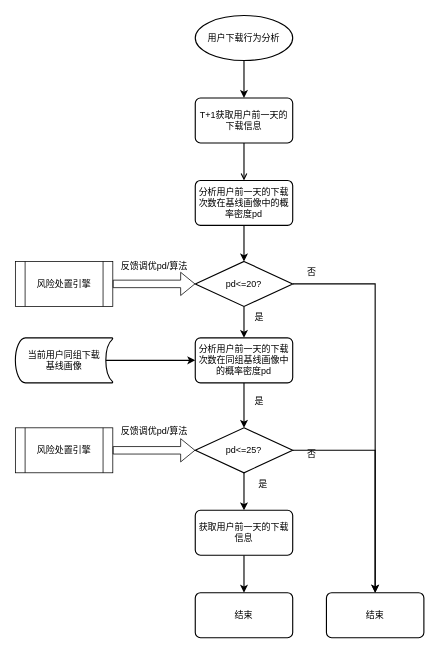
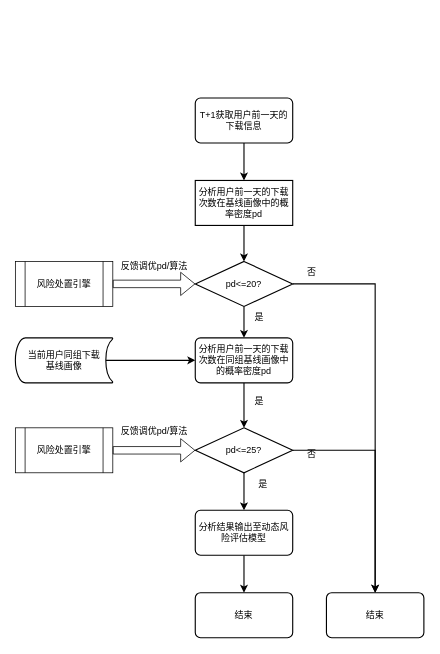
node "用户下载行为分析": removed
edge "用户下载行为分析" -> "T+1获取用户前一天的下载信息": removed
edge "T+1获取用户前一天的下载信息" -> "分析用户前一天的下载次数在基线画像中的概率密度pd": arrowhead open -> classic
node "分析用户前一天的下载次数在基线画像中的概率密度pd": shape rounded rectangle -> rectangle
node "获取用户前一天的下载信息": label "获取用户前一天的下载信息" -> "分析结果输出至动态风险评估模型"
